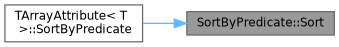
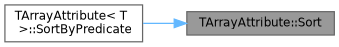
node "SortByPredicate::Sort": label "SortByPredicate::Sort" -> "TArrayAttribute::Sort"
